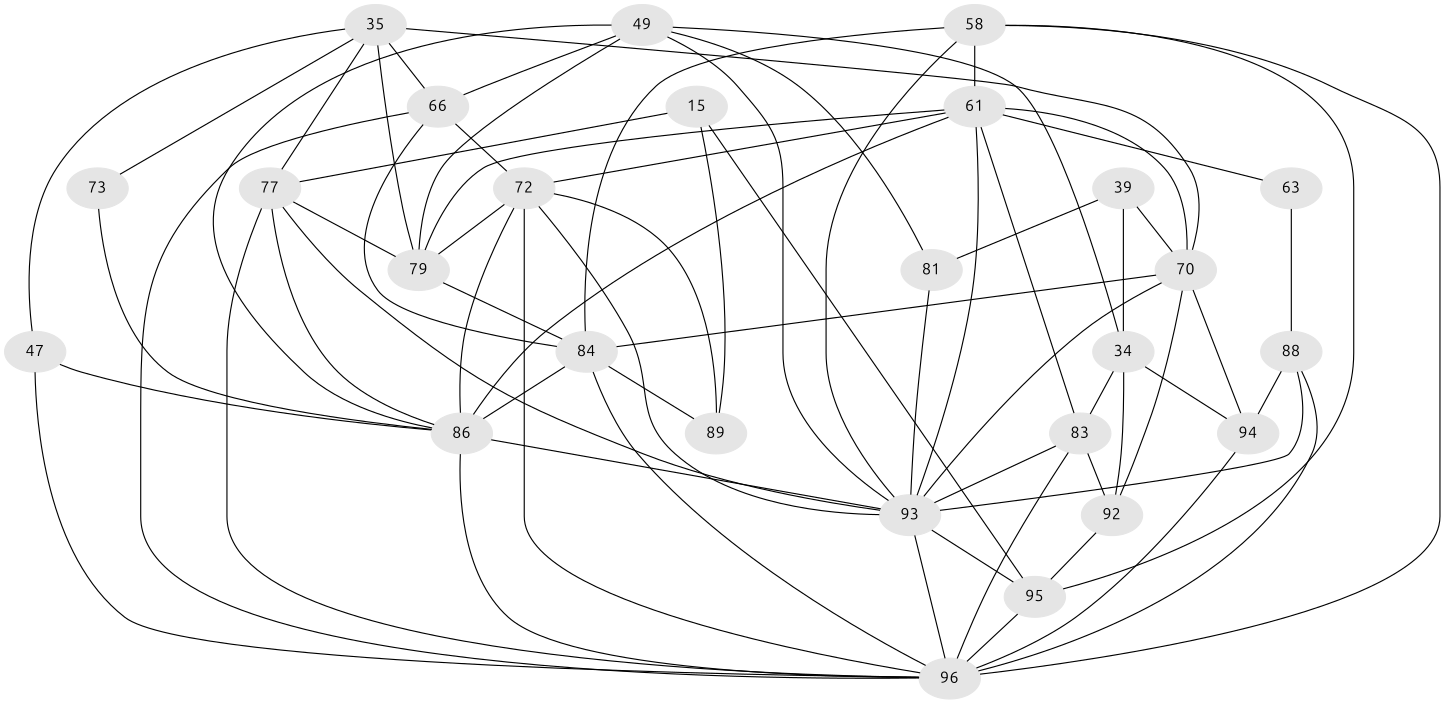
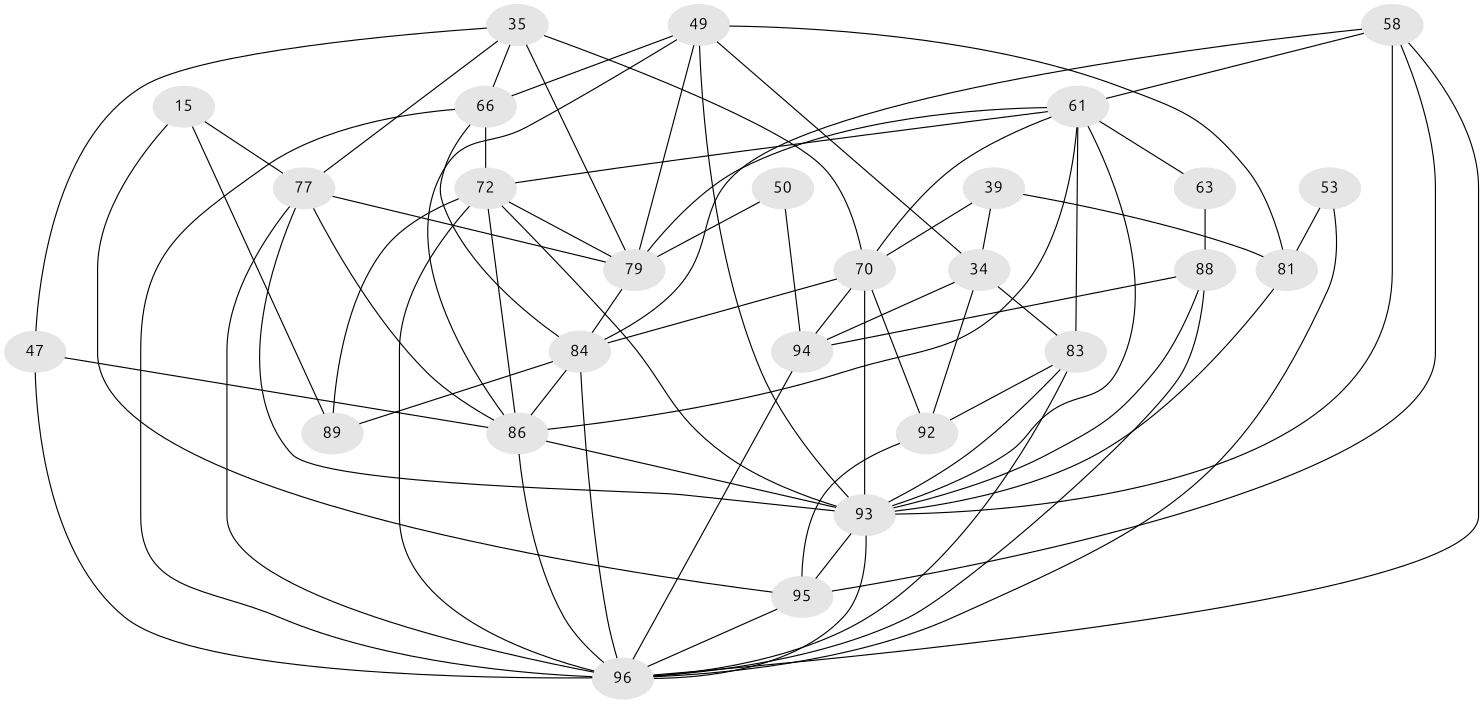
node "73": removed
node "50": added
node "53": added
